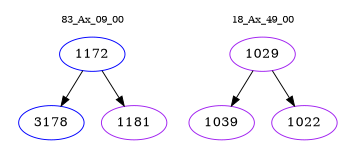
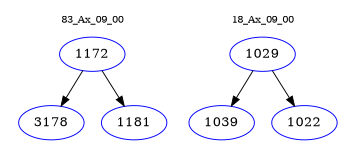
cluster "18_Ax_49_00": label "18_Ax_49_00" -> "18_Ax_09_00"
node "1029": color purple -> blue
node "1181": color purple -> blue
node "1039": color purple -> blue
node "1022": color purple -> blue
